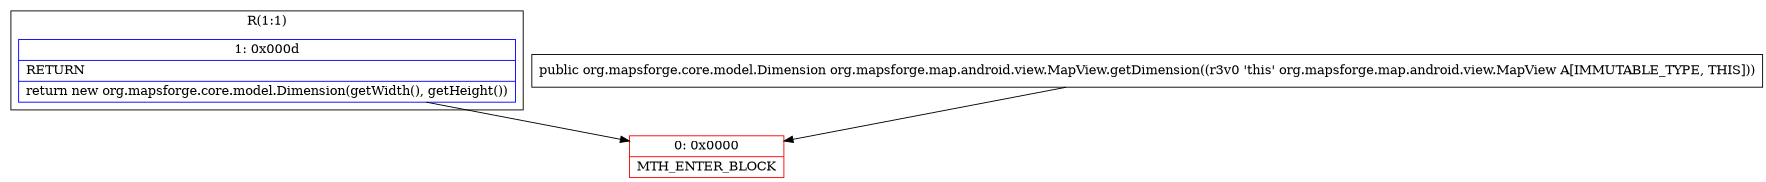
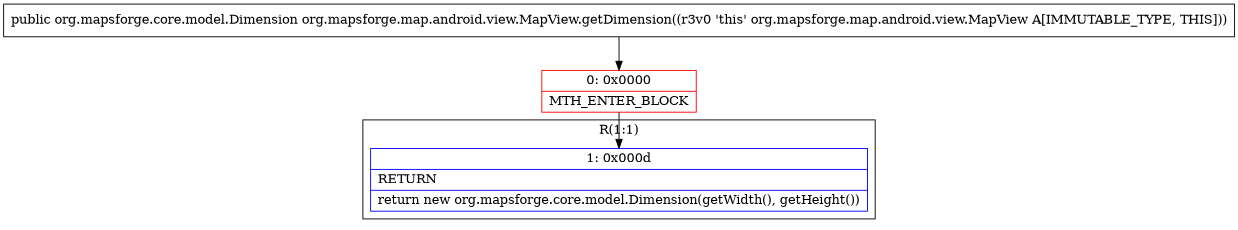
edge "1: 0x000d" -> "0: 0x0000": reversed
